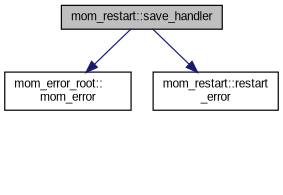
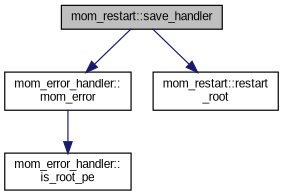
node "mom_error_root:: mom_error": label "mom_error_root:: mom_error" -> "mom_error_handler:: mom_error"
node "mom_restart::restart _error": label "mom_restart::restart _error" -> "mom_restart::restart _root"
node "mom_error_handler:: is_root_pe": added
